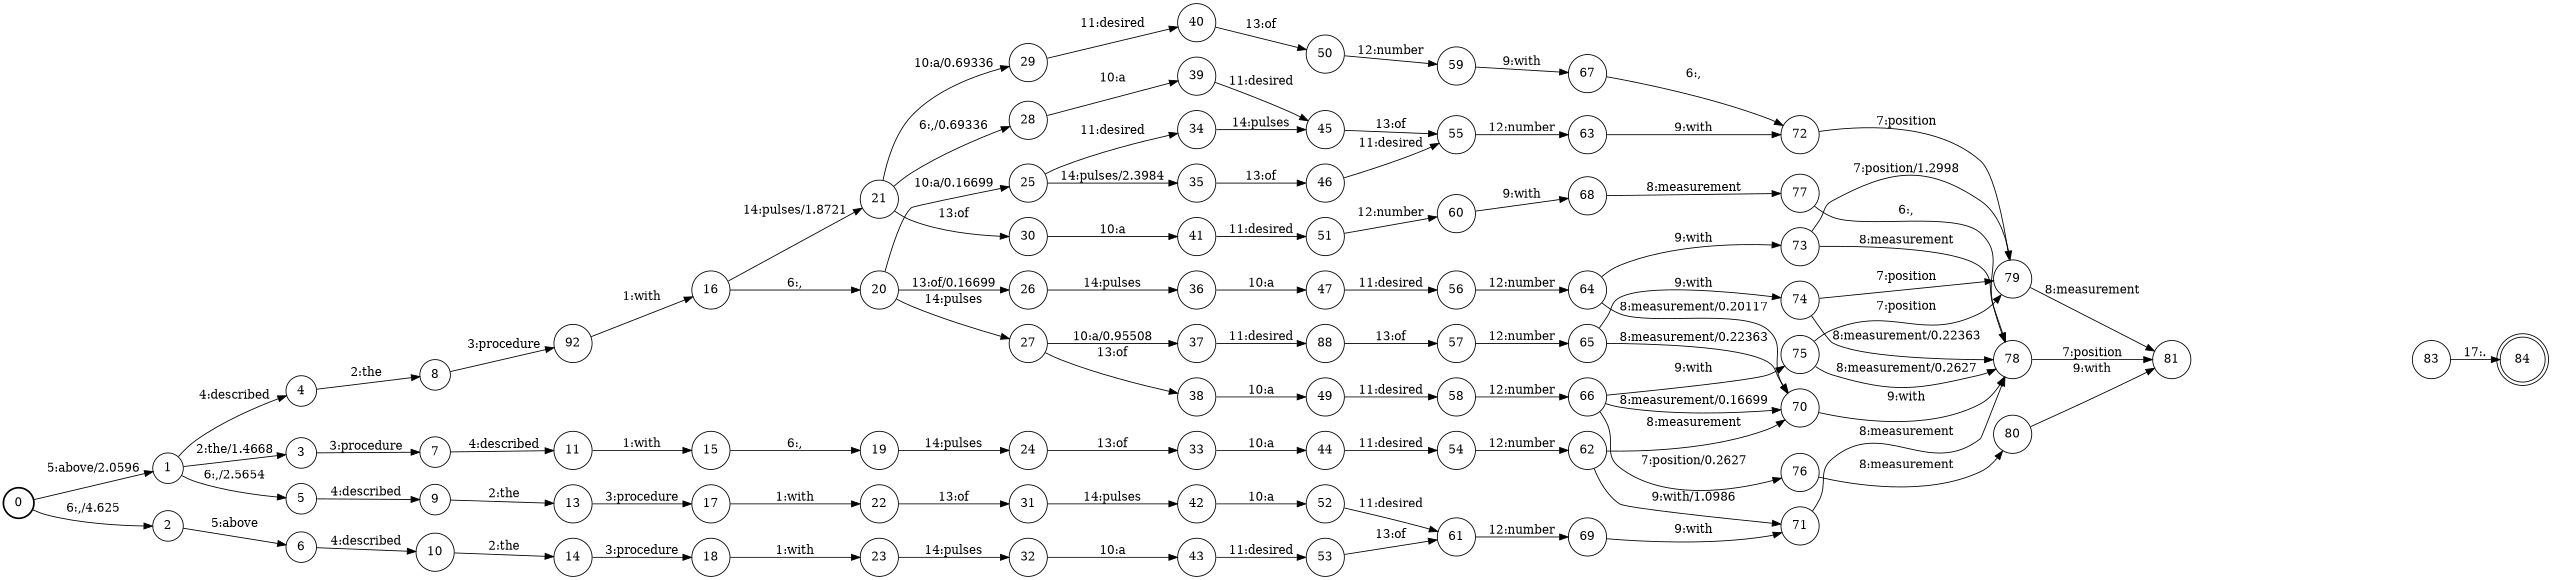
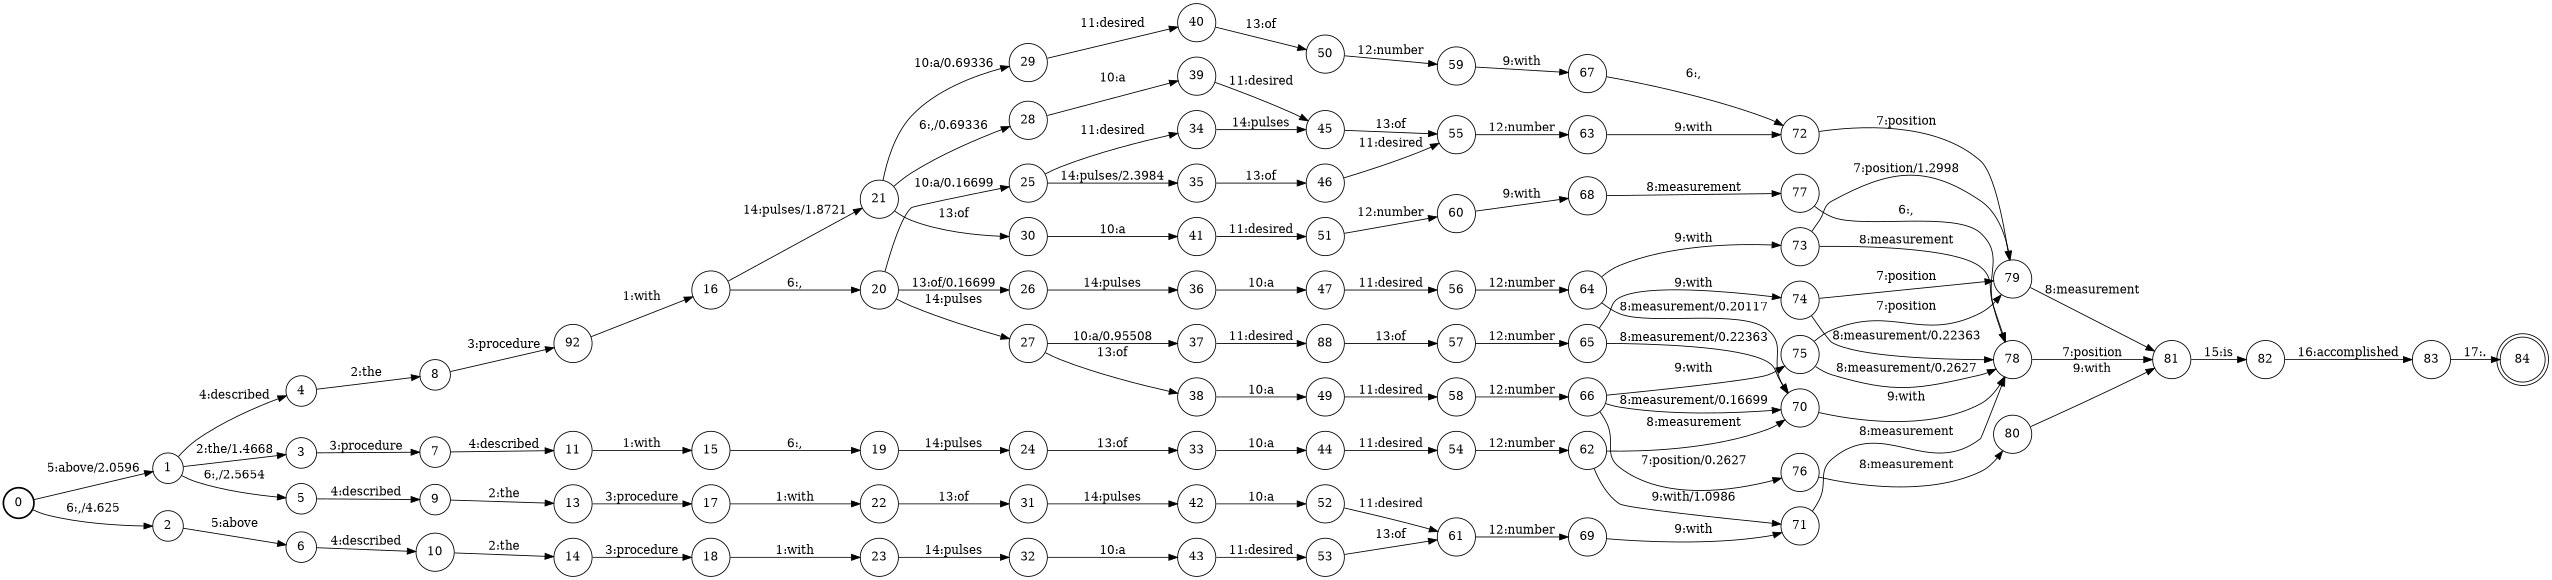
node "82": added
